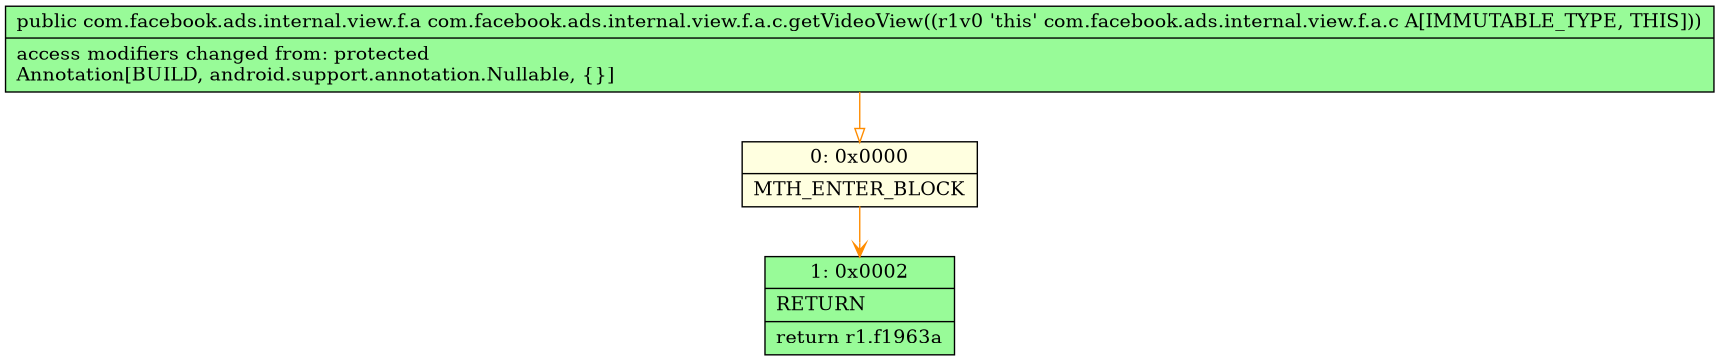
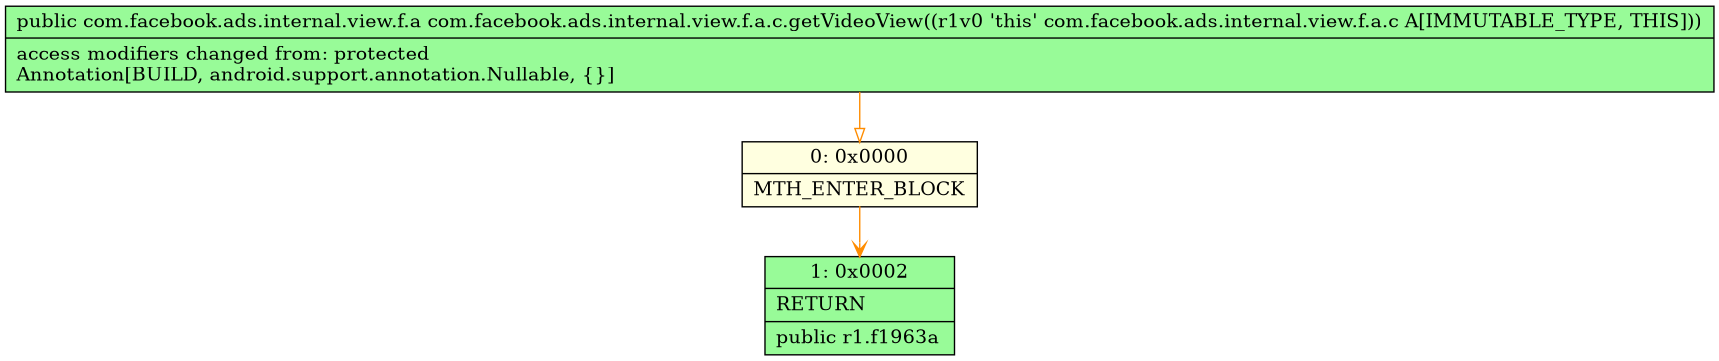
node "1: 0x0002": text "return r1.f1963a" -> "public r1.f1963a"
